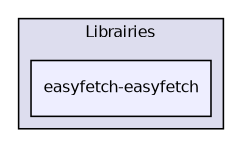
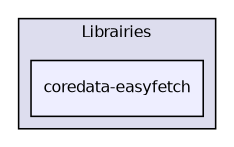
node "easyfetch-easyfetch": label "easyfetch-easyfetch" -> "coredata-easyfetch"
